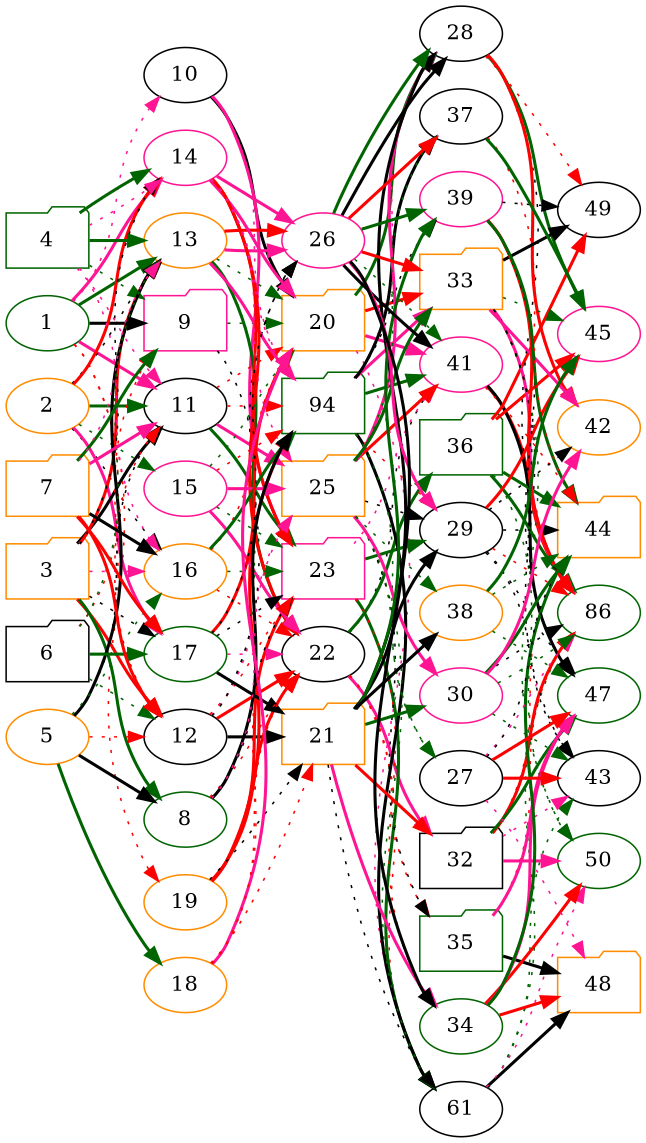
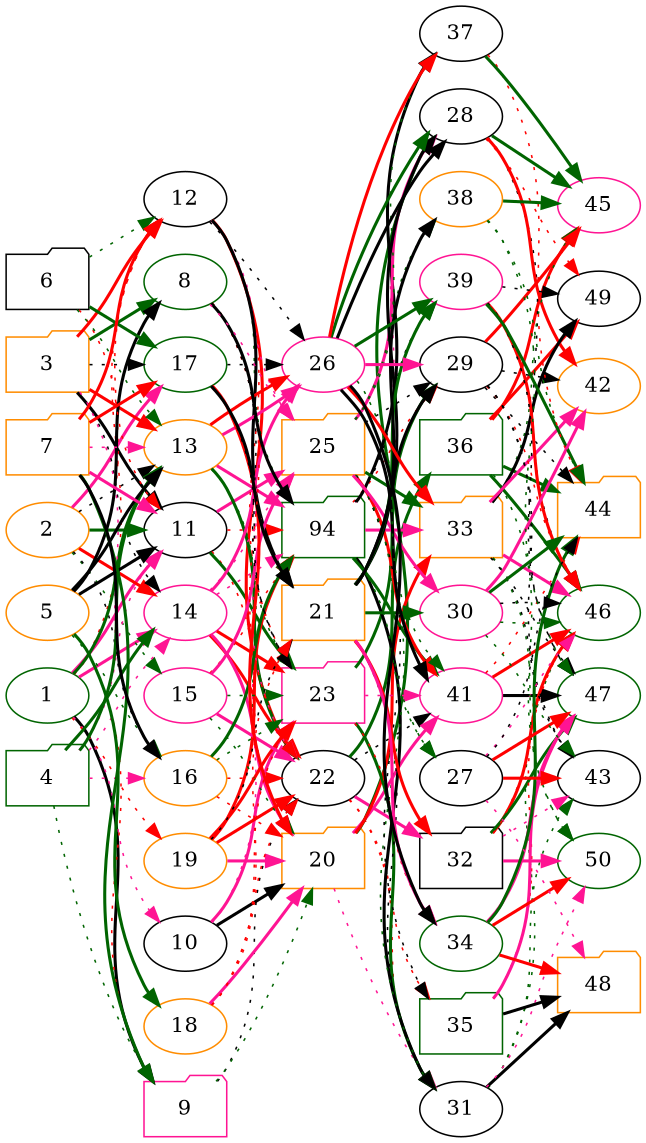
edge "5" -> "11": style dotted -> bold
node "86": label "86" -> "46"
edge "19" -> "20": added
node "61": label "61" -> "31"
